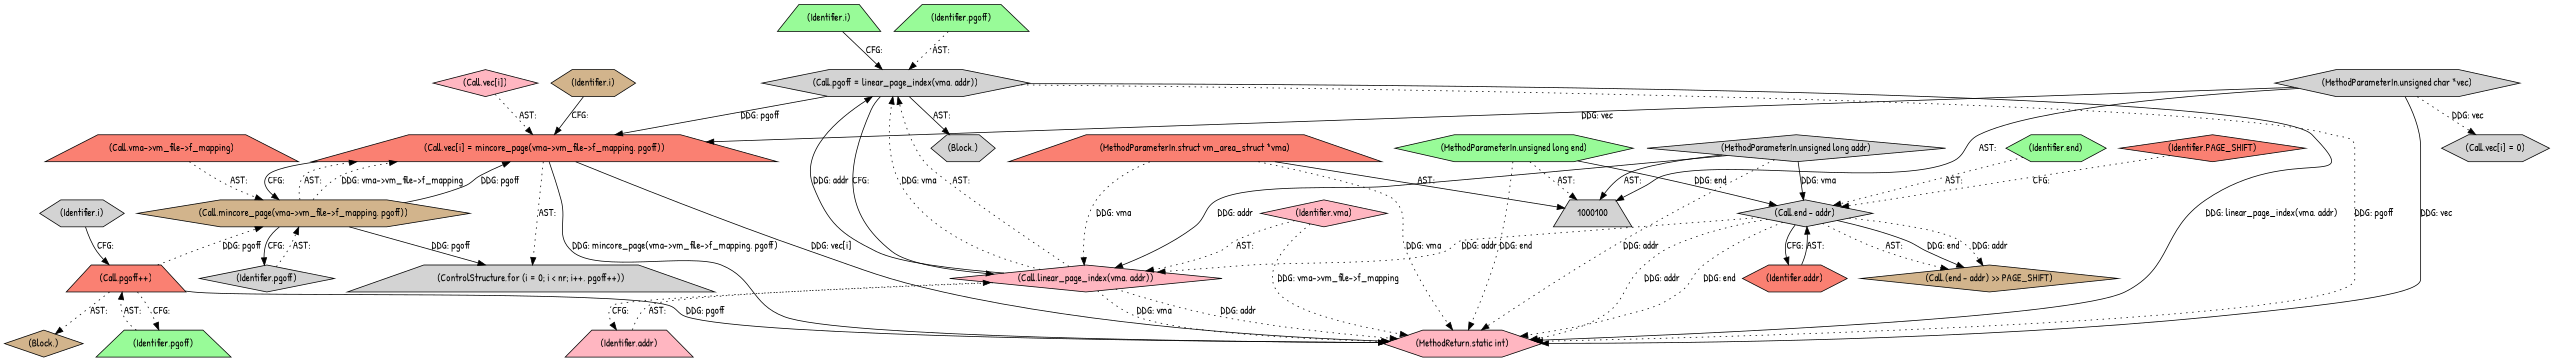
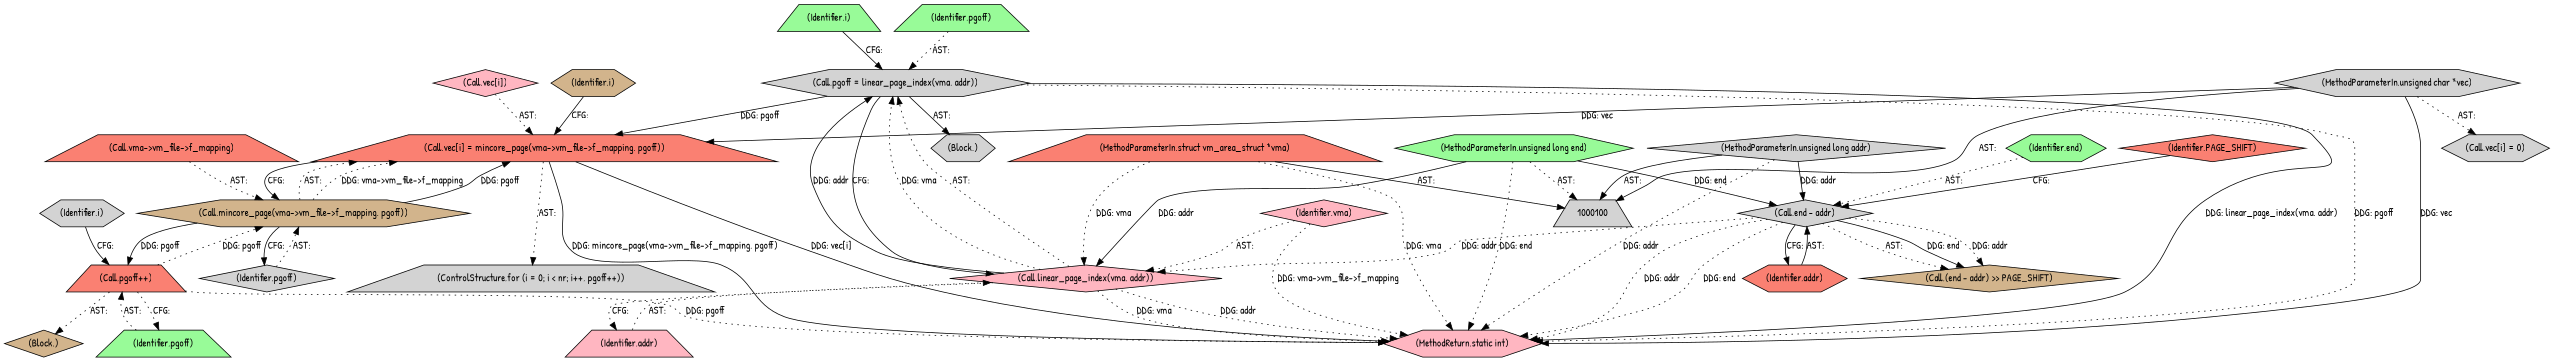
edge "(MethodParameterIn,unsigned char *vec)" -> "(Call,vec[i] = 0)": label "DDG: vec" -> "AST: "
edge "(MethodParameterIn,unsigned long addr)" -> "(Call,linear_page_index(vma, addr))": now "(MethodParameterIn,unsigned long end)" -> "(Call,linear_page_index(vma, addr))"
edge "(MethodParameterIn,unsigned long addr)" -> "(Call,end - addr)": label "DDG: vma" -> "DDG: addr"
edge "(Identifier,PAGE_SHIFT)" -> "(Call,end - addr)": style dotted -> solid
edge "(Call,mincore_page(vma->vm_file->f_mapping, pgoff))" -> "(ControlStructure,for (i = 0; i < nr; i++, pgoff++))": now "(Call,mincore_page(vma->vm_file->f_mapping, pgoff))" -> "(Call,pgoff++)"
edge "(Call,pgoff++)" -> "(MethodReturn,static int)": style solid -> dotted
